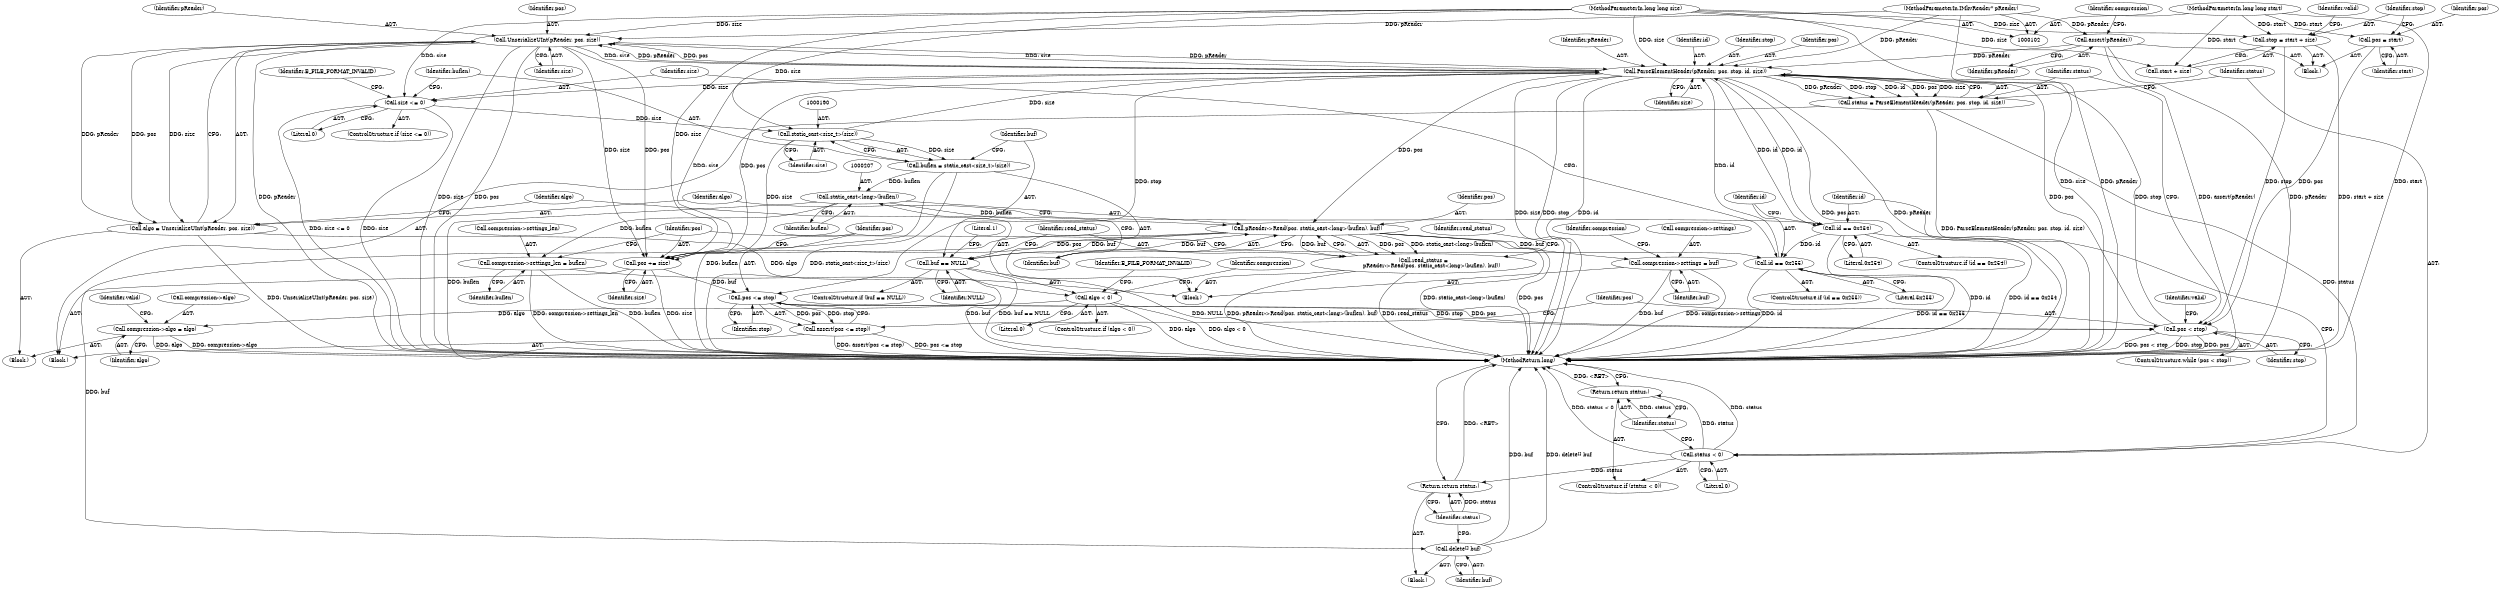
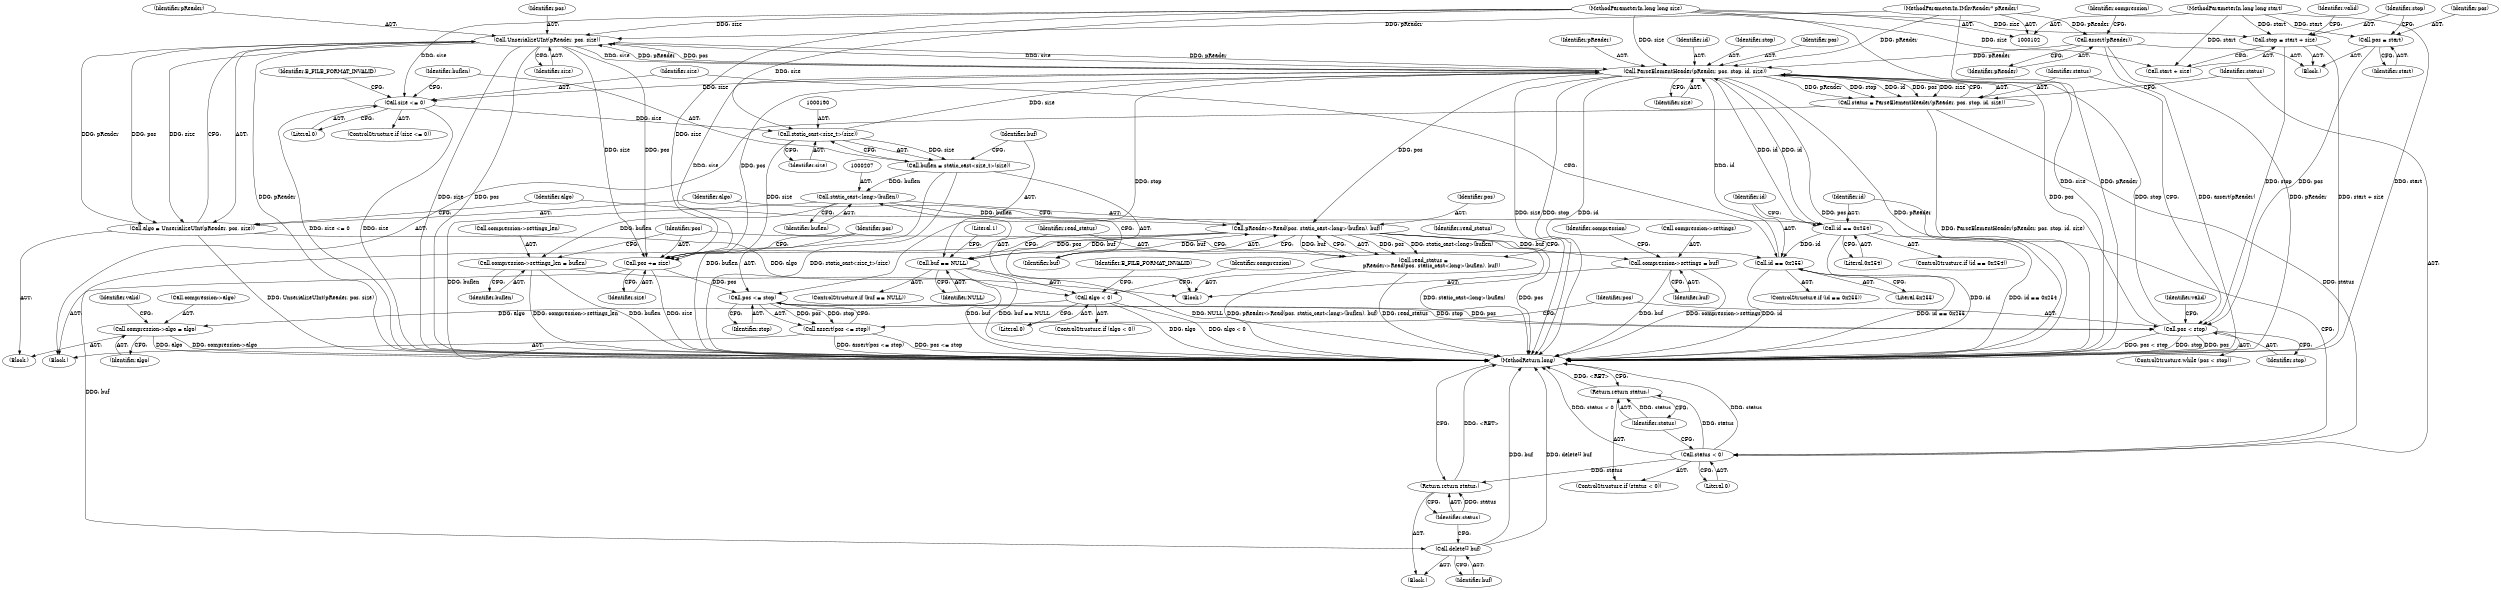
edge "(Call,pos += size)" -> "(Call,pos <= stop)": label "DDG: buf" -> "DDG: pos"
